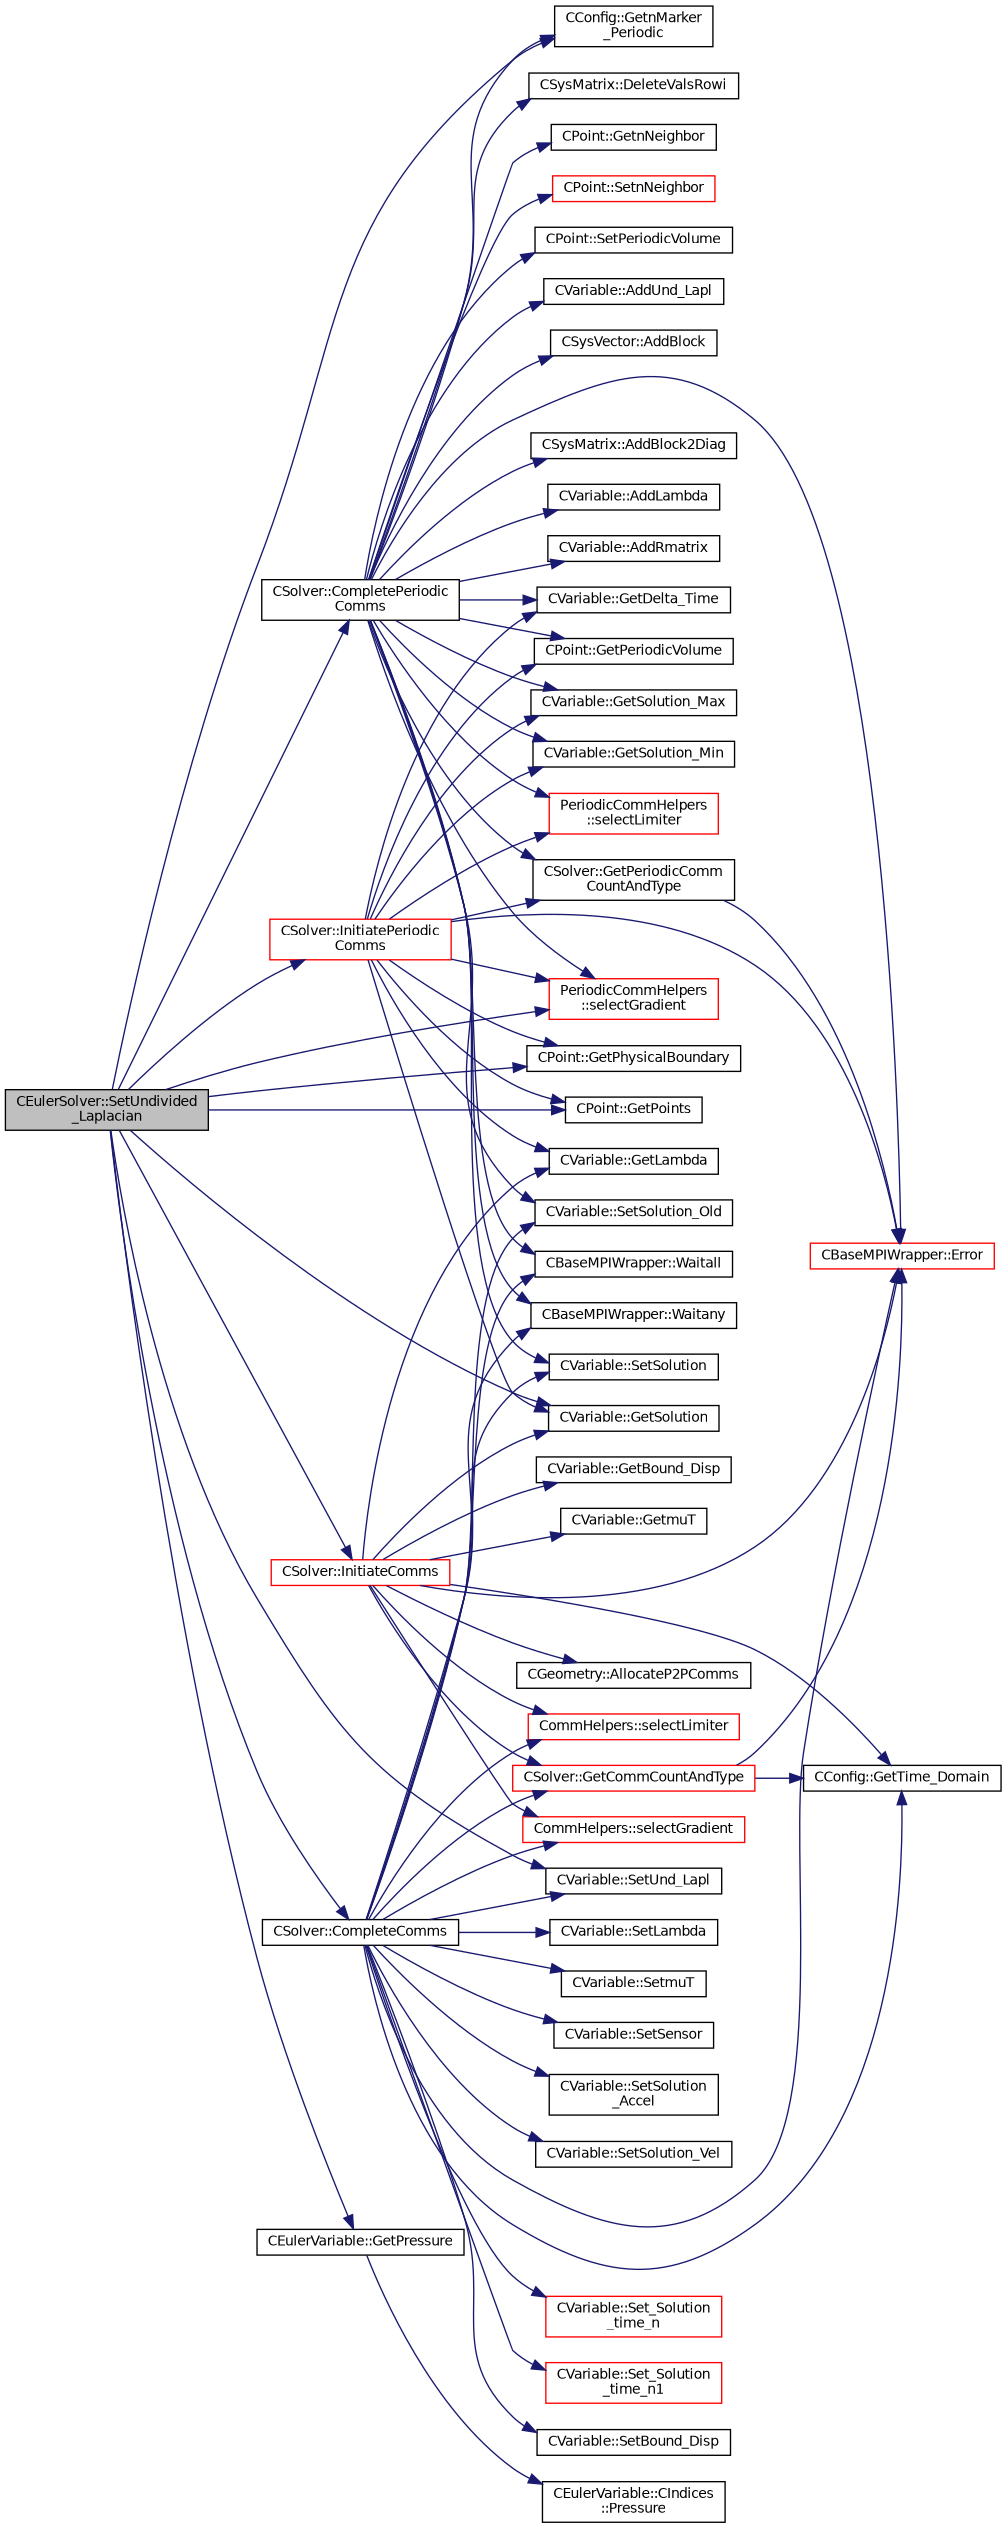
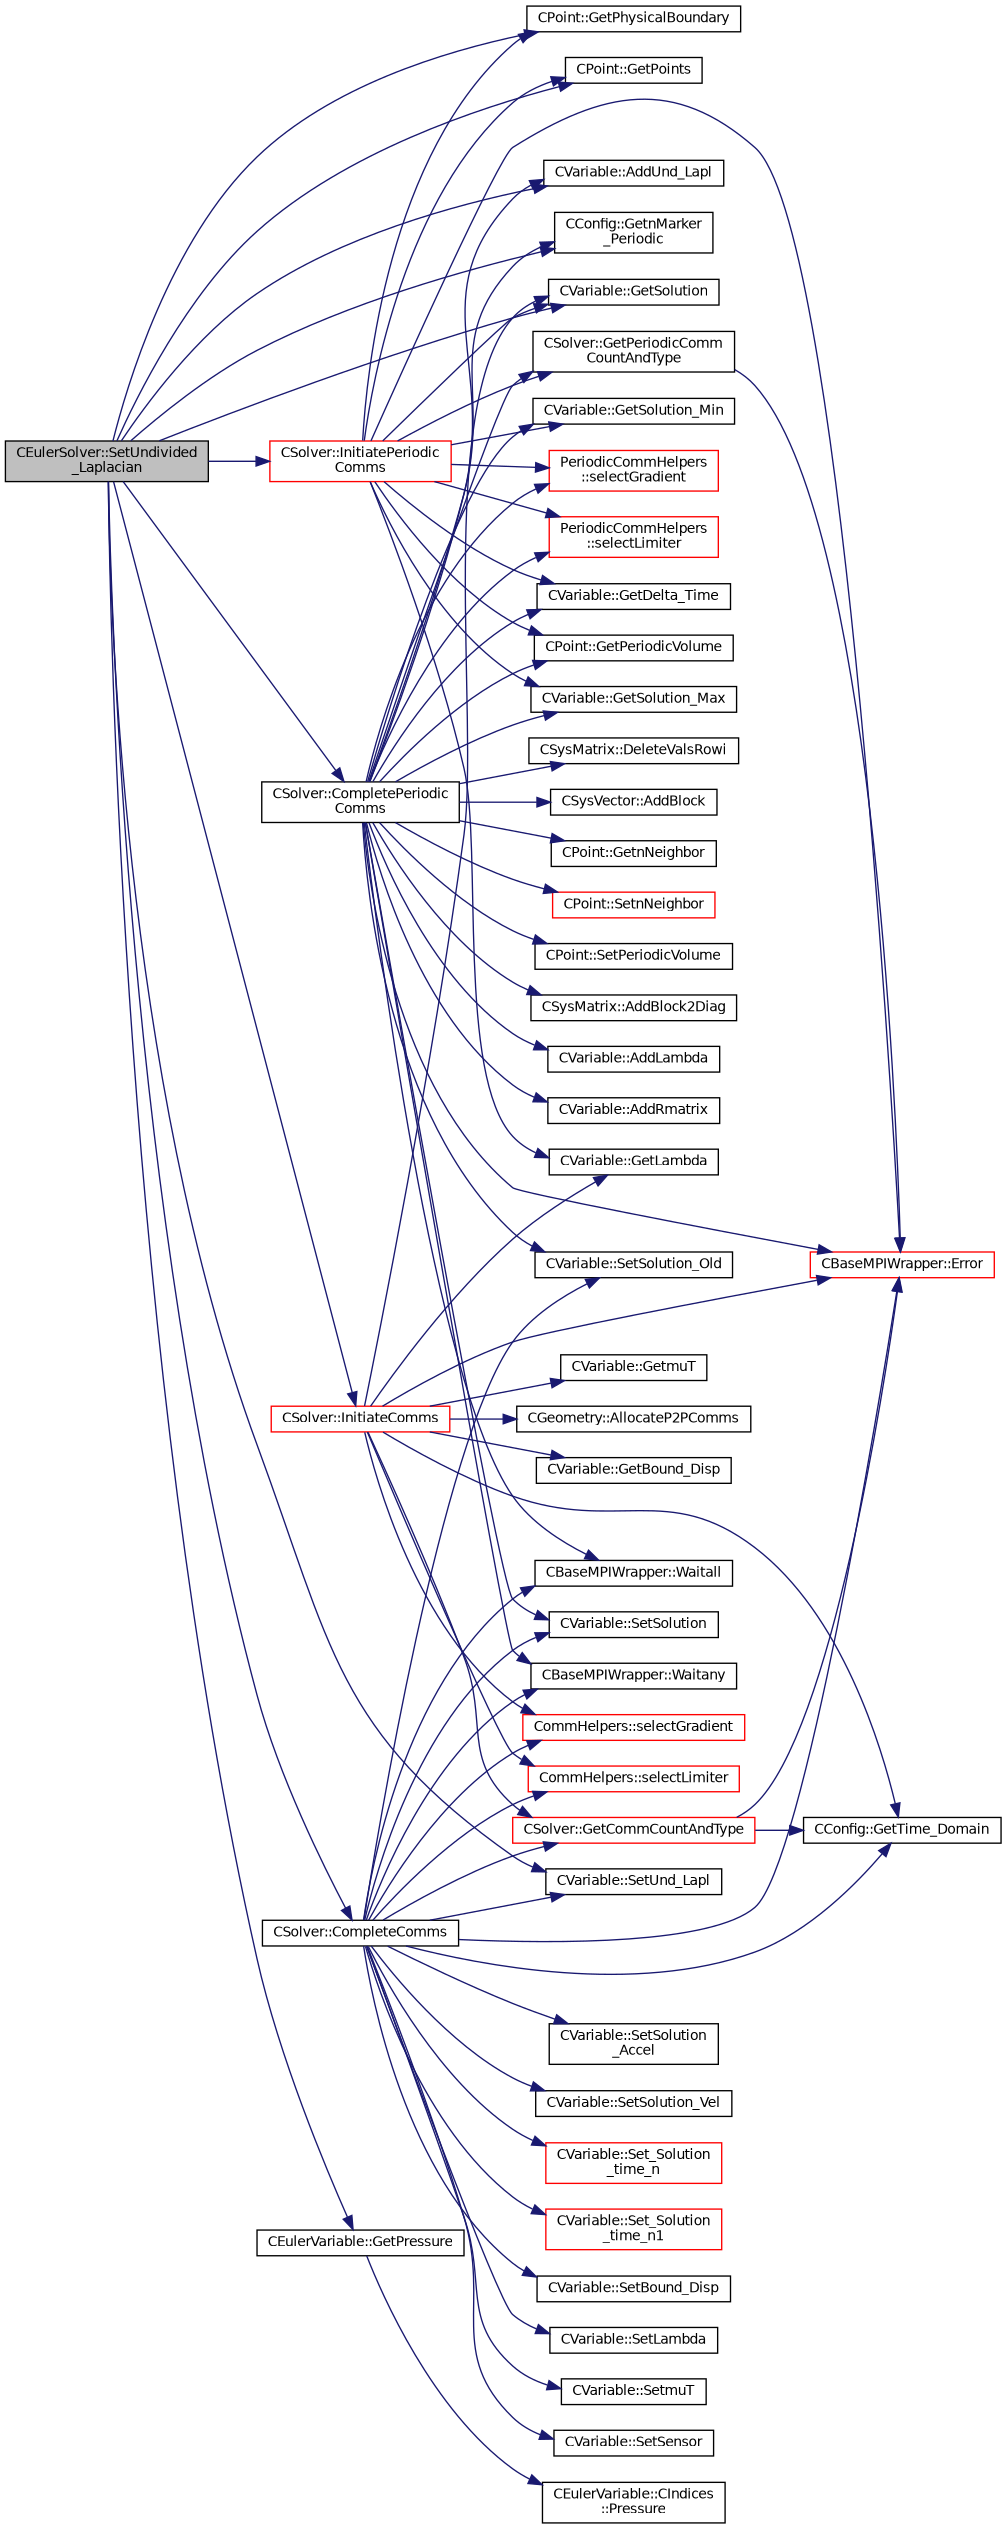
edge "CEulerSolver::SetUndivided _Laplacian" -> "PeriodicCommHelpers ::selectGradient": now "CEulerSolver::SetUndivided _Laplacian" -> "CVariable::AddUnd_Lapl"
